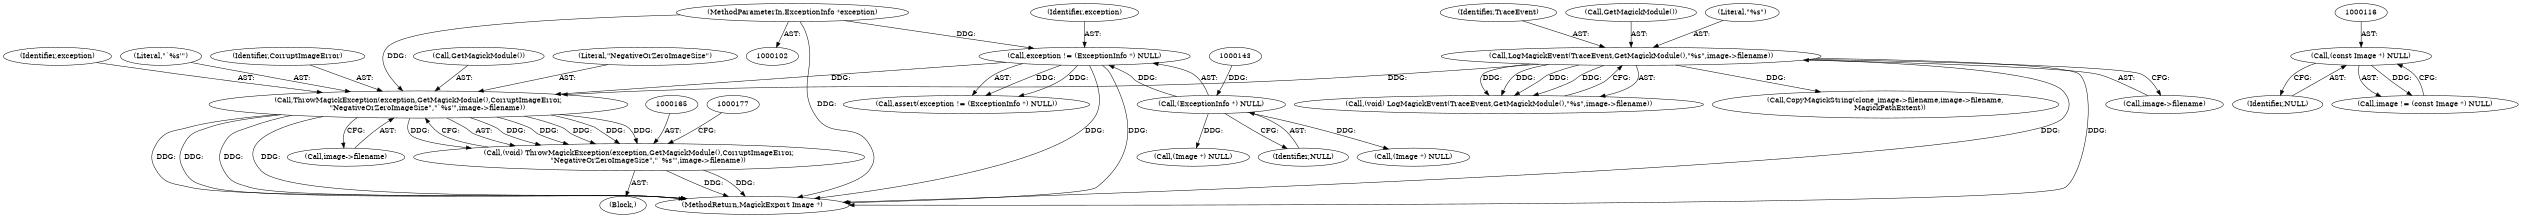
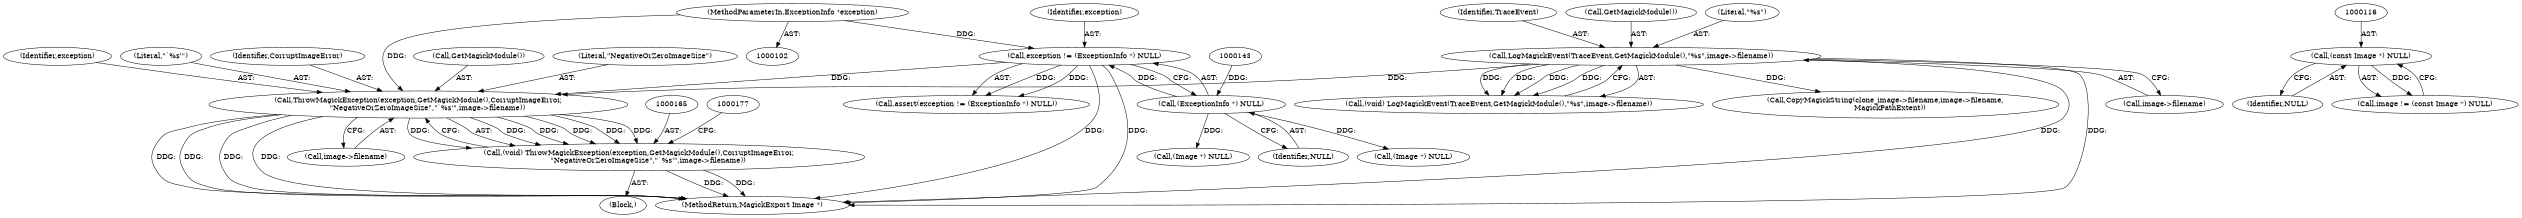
edge "(Call,exception != (ExceptionInfo *) NULL)" -> "(Call,(ExceptionInfo *) NULL)": added, label "CFG:"
edge "(MethodParameterIn,ExceptionInfo *exception)" -> "(MethodReturn,MagickExport Image *)": removed, label "DDG:"
